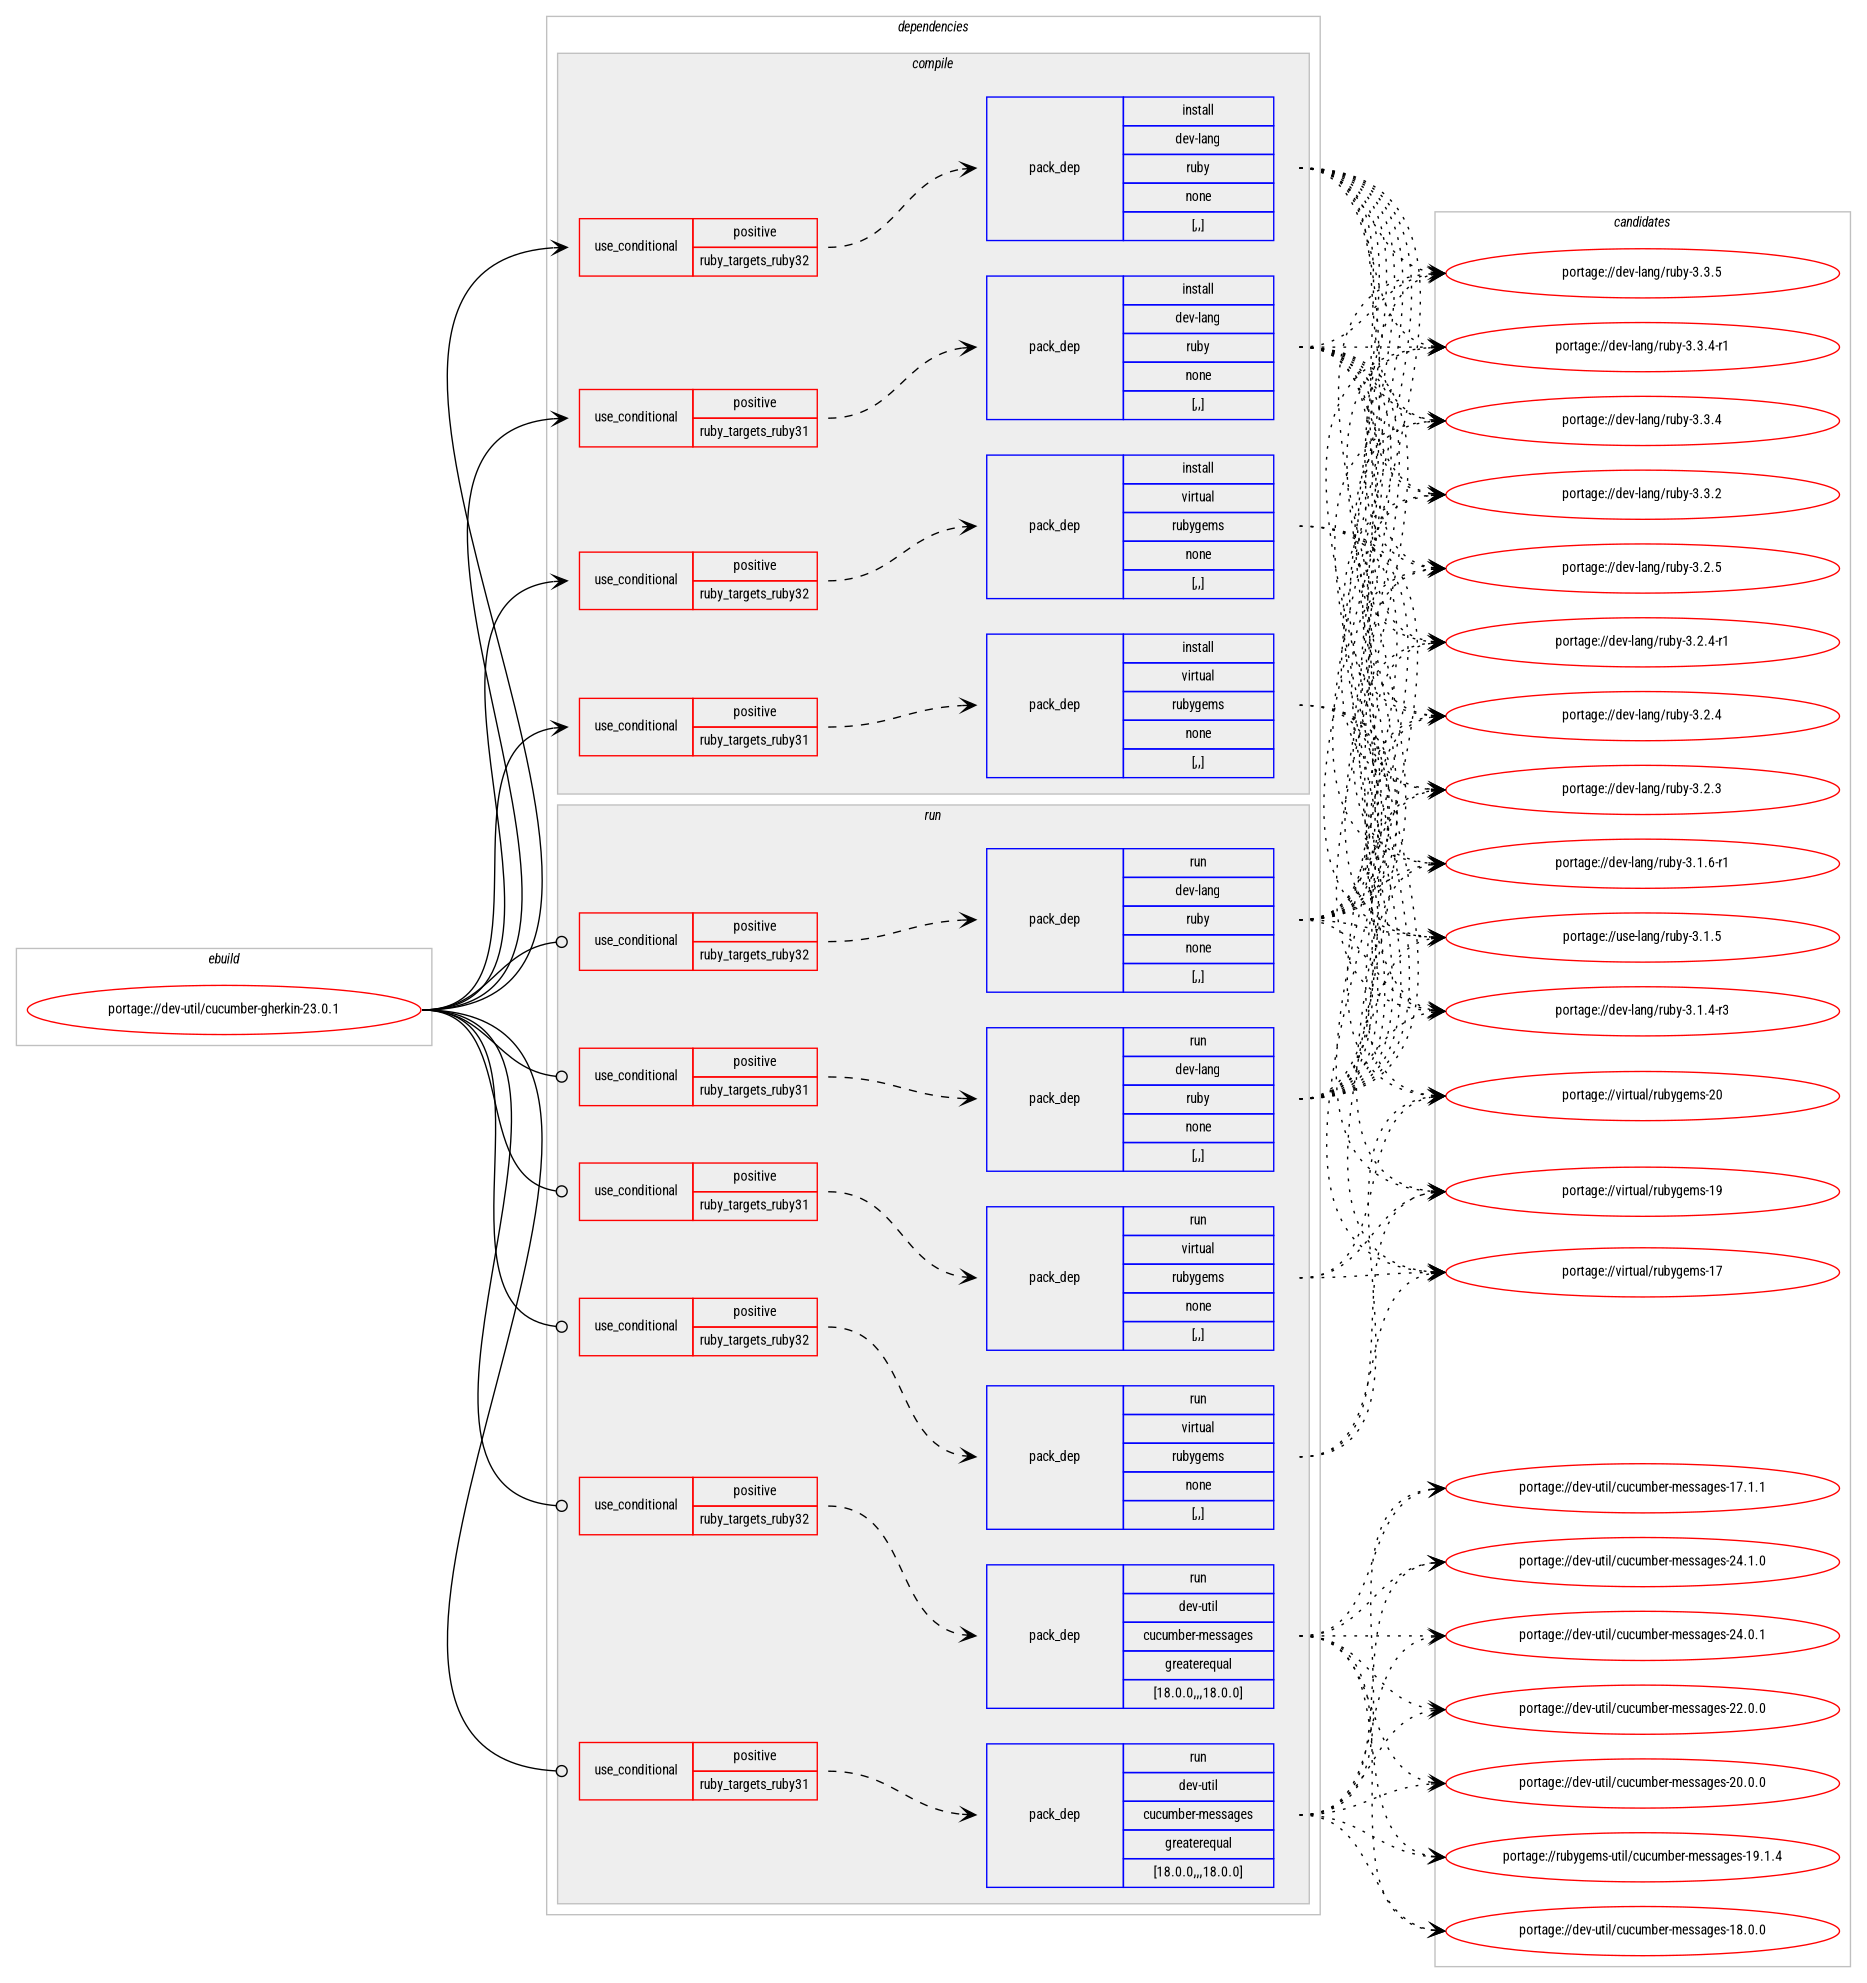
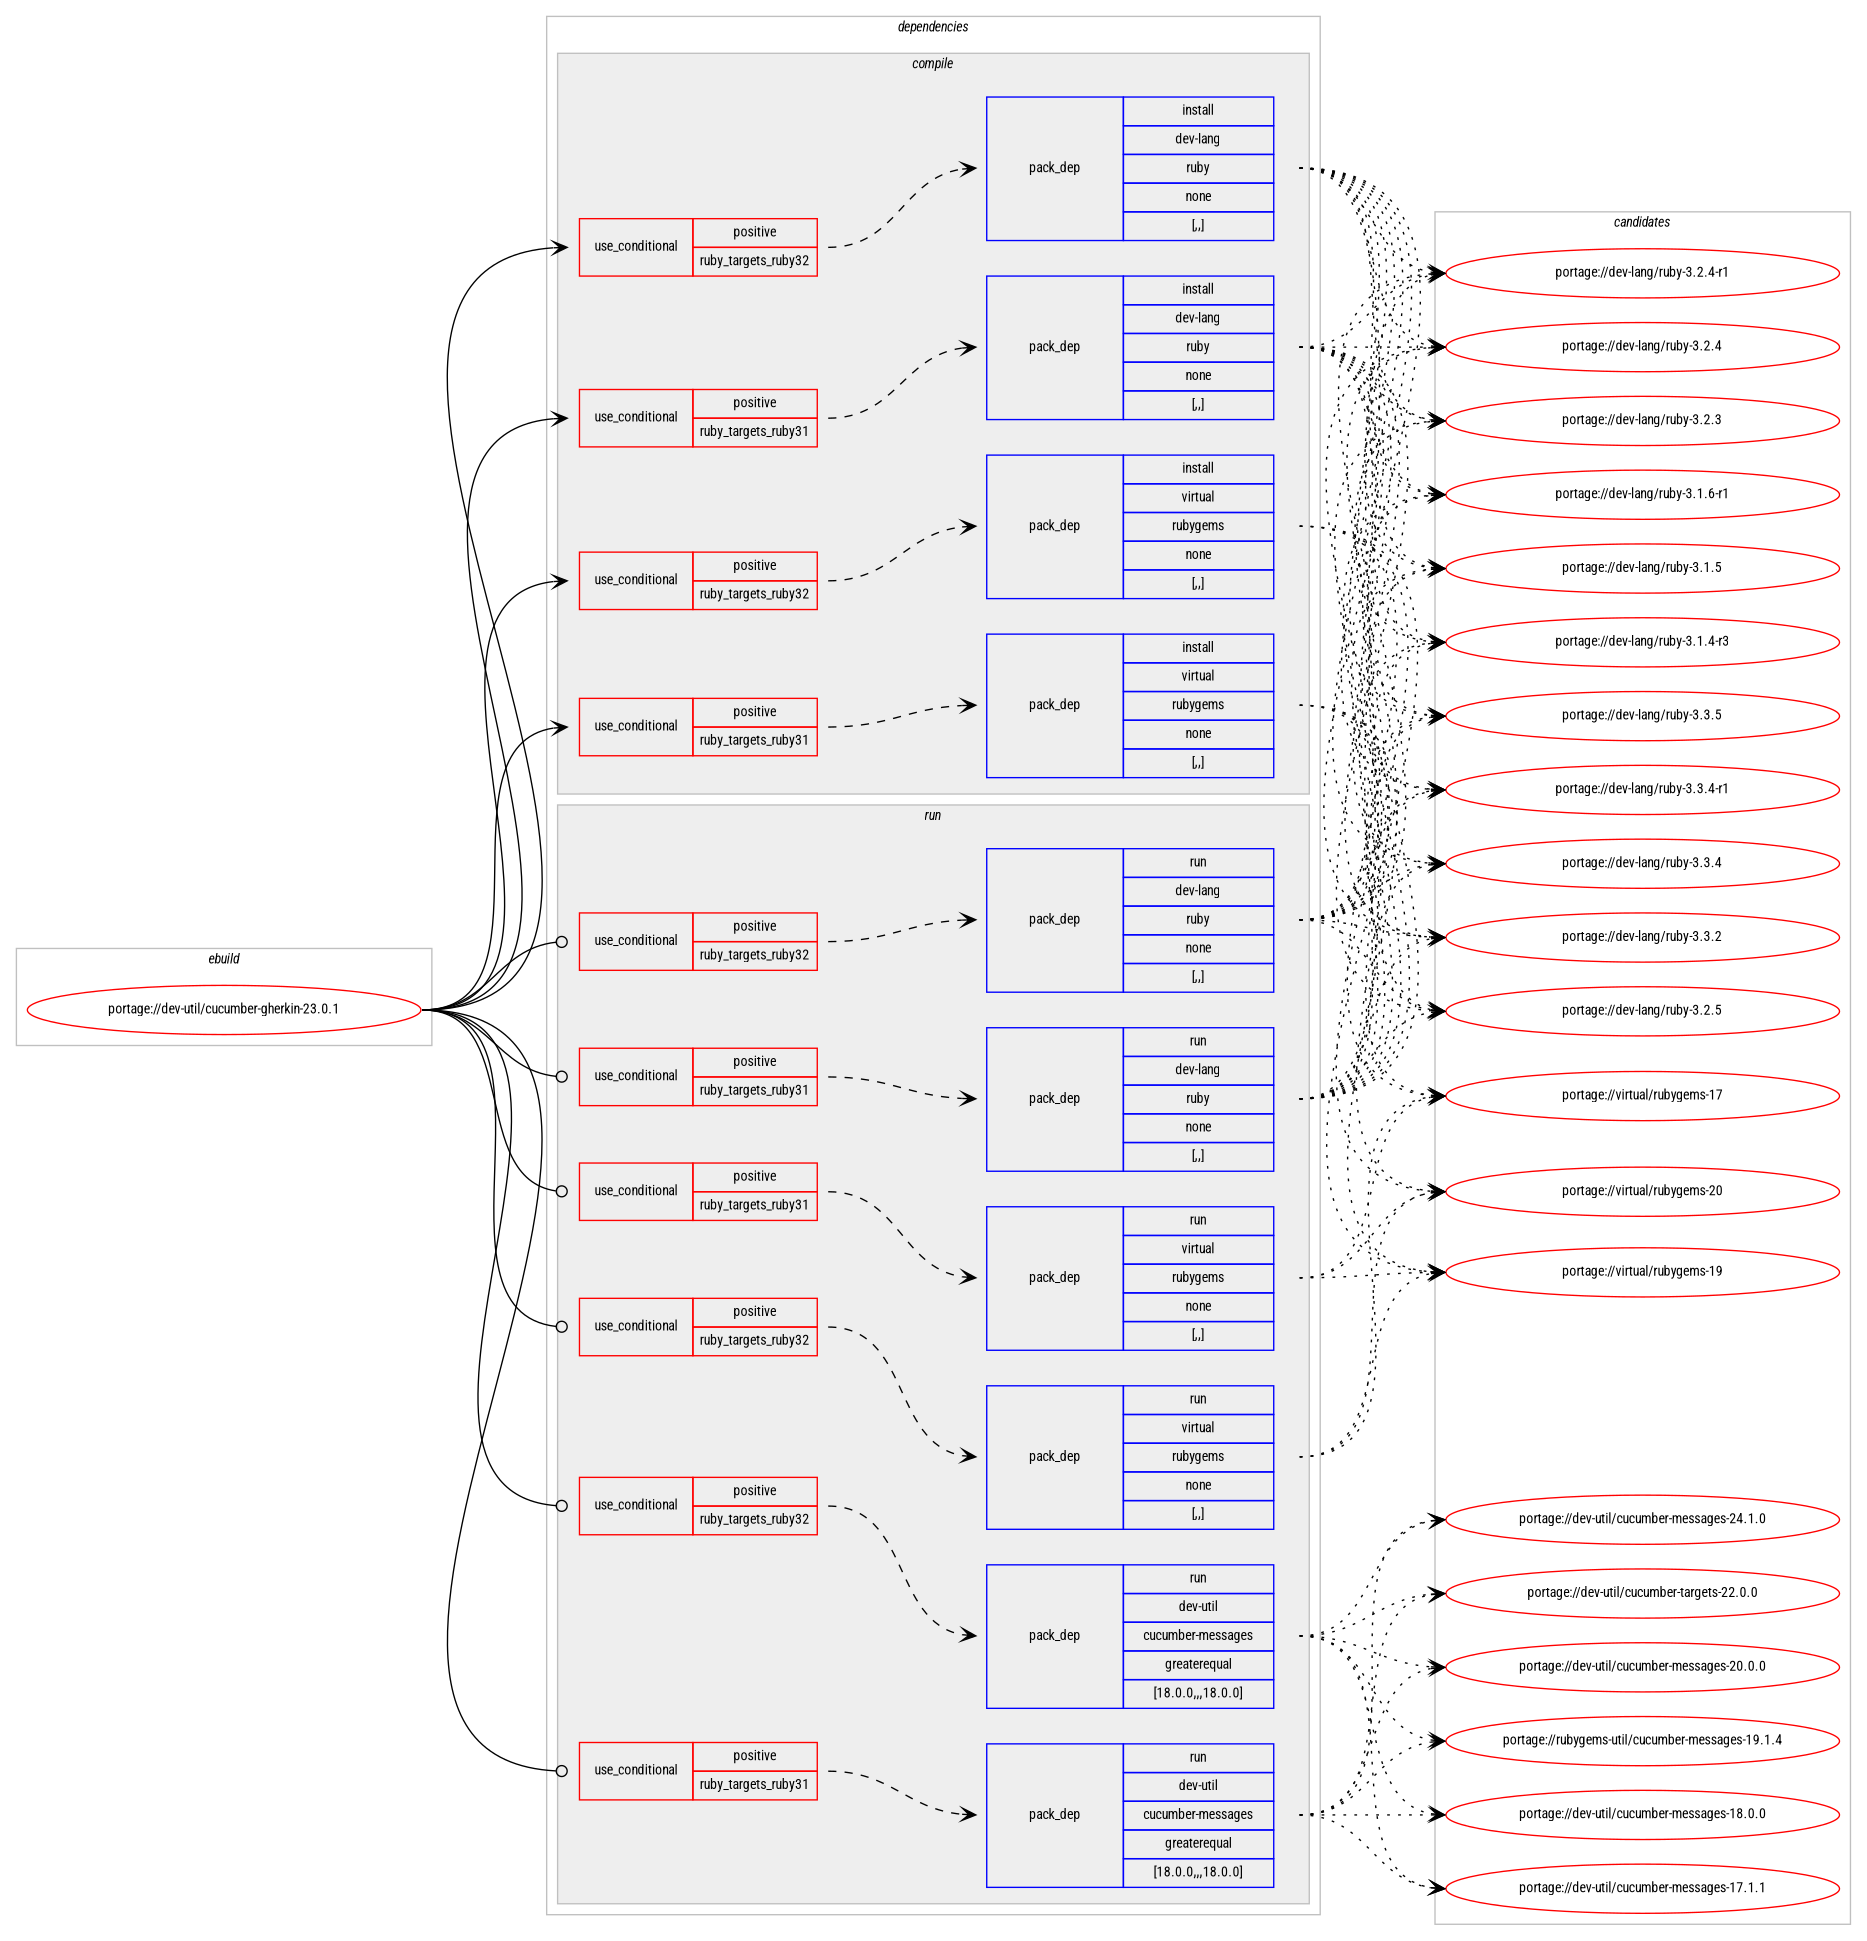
node "portage://use-lang/ruby-3.1.5": label "portage://use-lang/ruby-3.1.5" -> "portage://dev-lang/ruby-3.1.5"
node "portage://dev-util/cucumber-messages-24.0.1": removed
node "portage://dev-util/cucumber-messages-22.0.0": label "portage://dev-util/cucumber-messages-22.0.0" -> "portage://dev-util/cucumber-targets-22.0.0"
